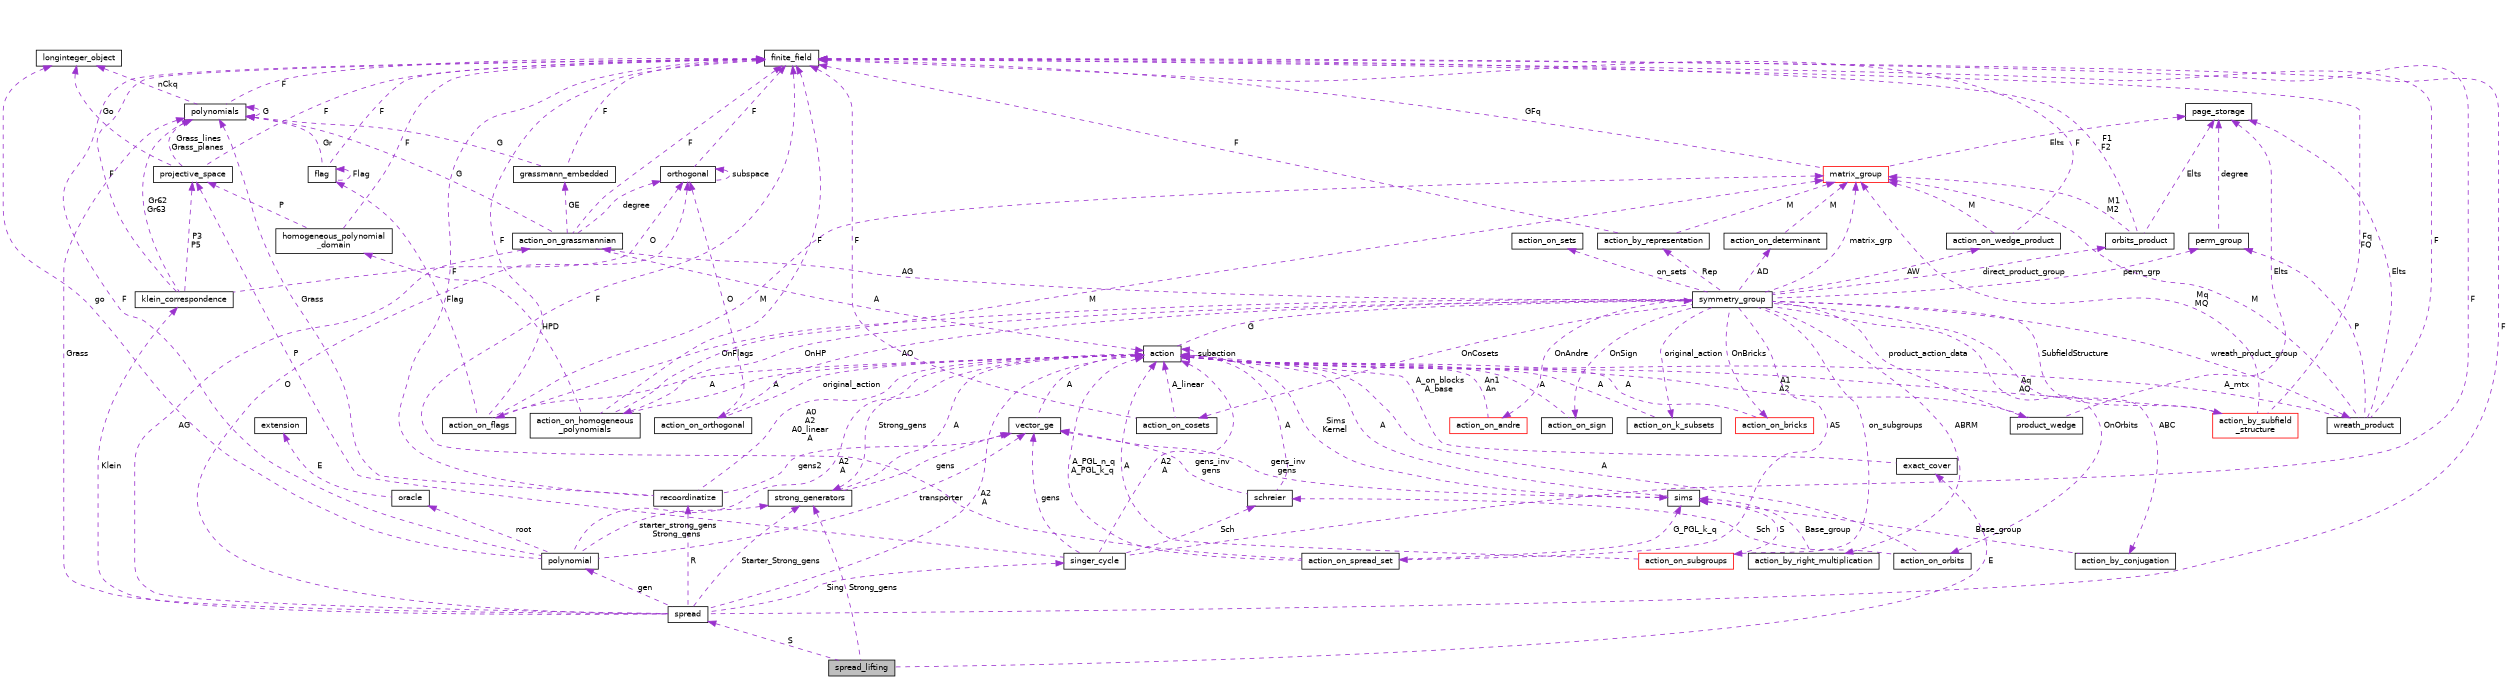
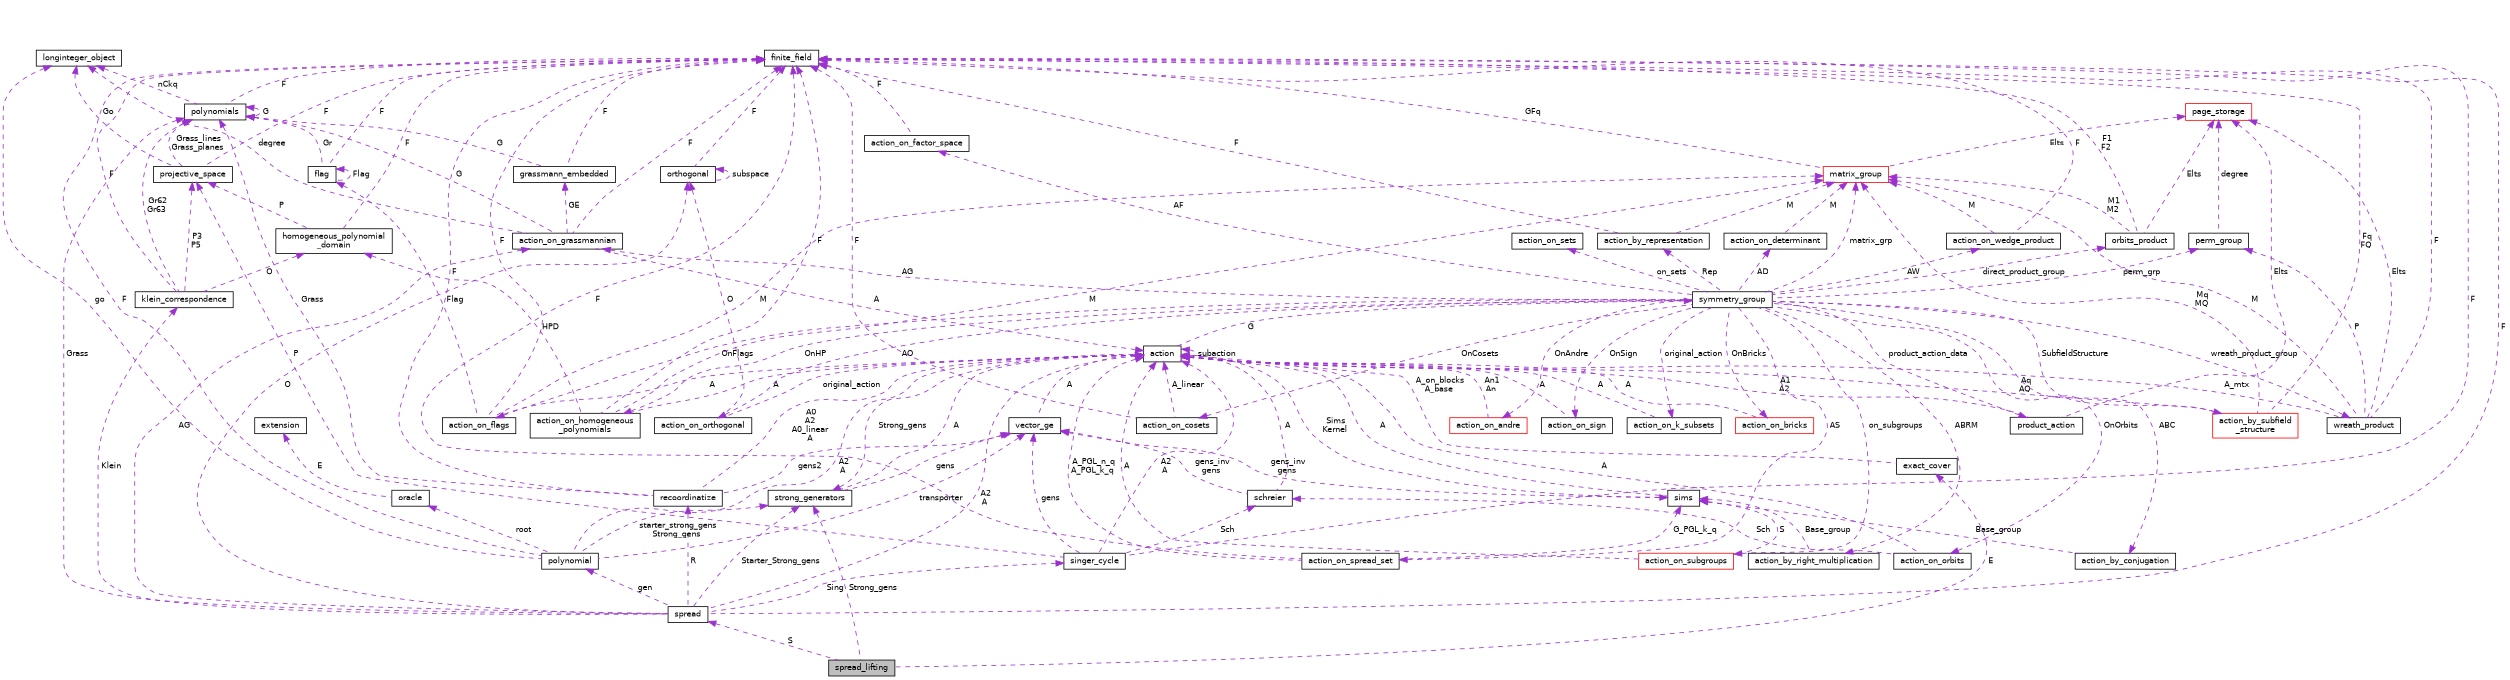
node "page_storage": color black -> red
node "action_on_factor_space": added
edge "action_on_grassmannian" -> "orthogonal": now "action_on_grassmannian" -> "longinteger_object"
edge "klein_correspondence" -> "orthogonal": now "klein_correspondence" -> "homogeneous_polynomial _domain"
node "product_wedge": label "product_wedge" -> "product_action"
